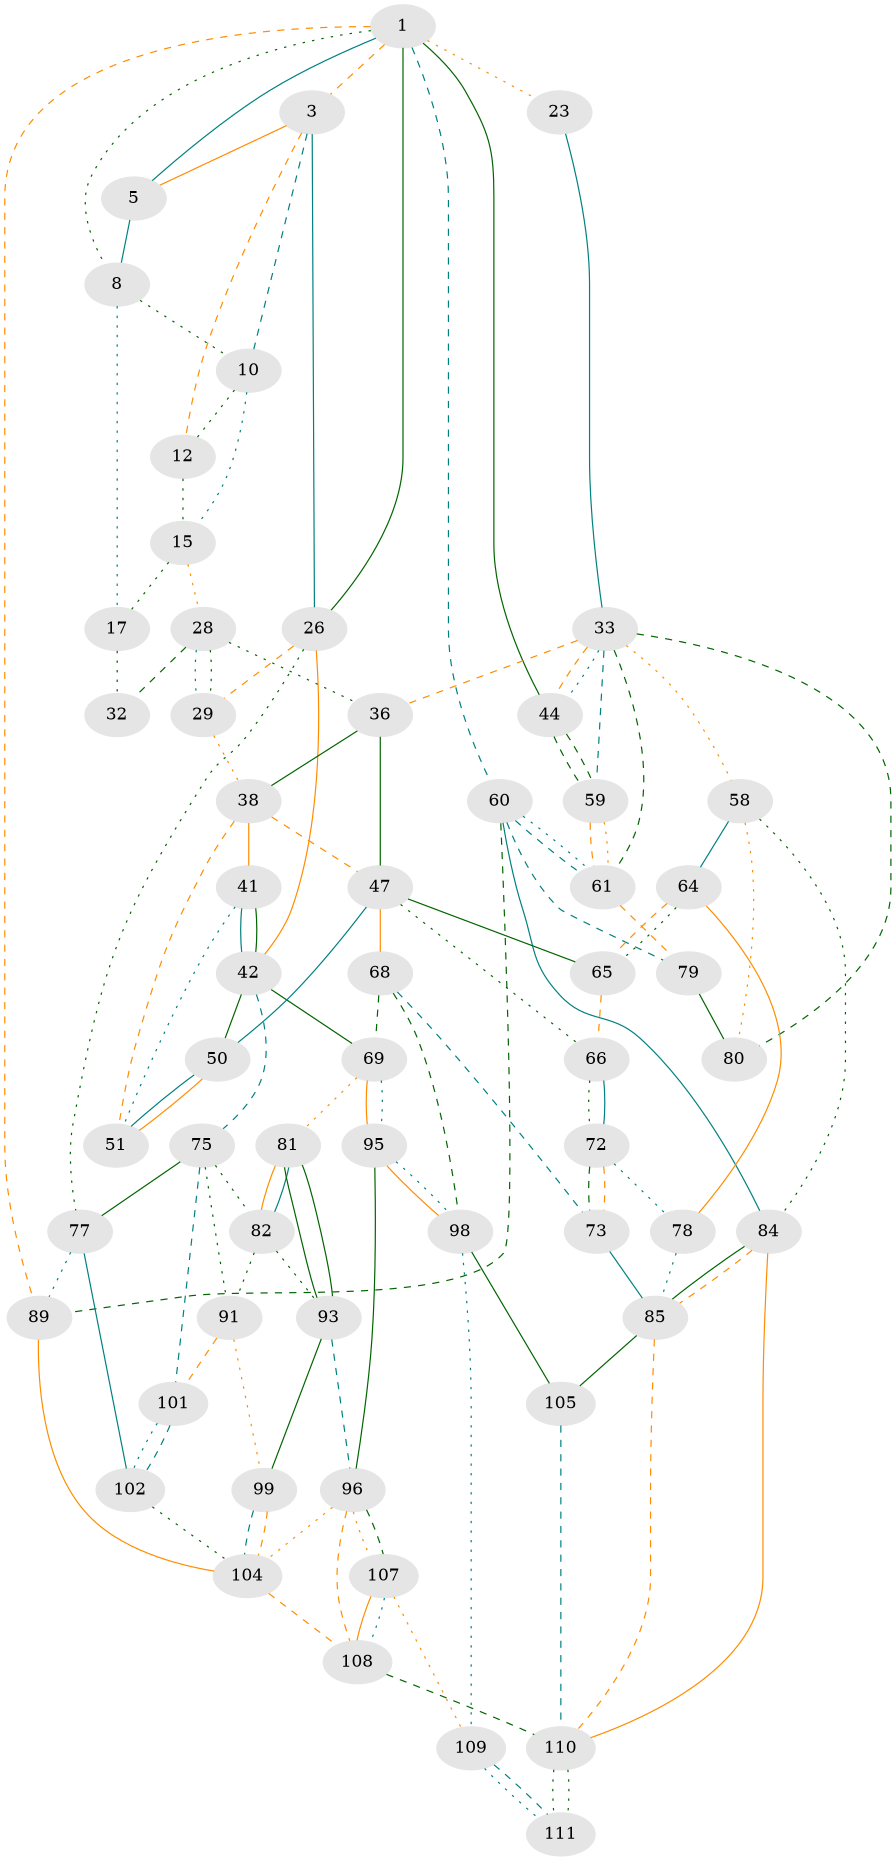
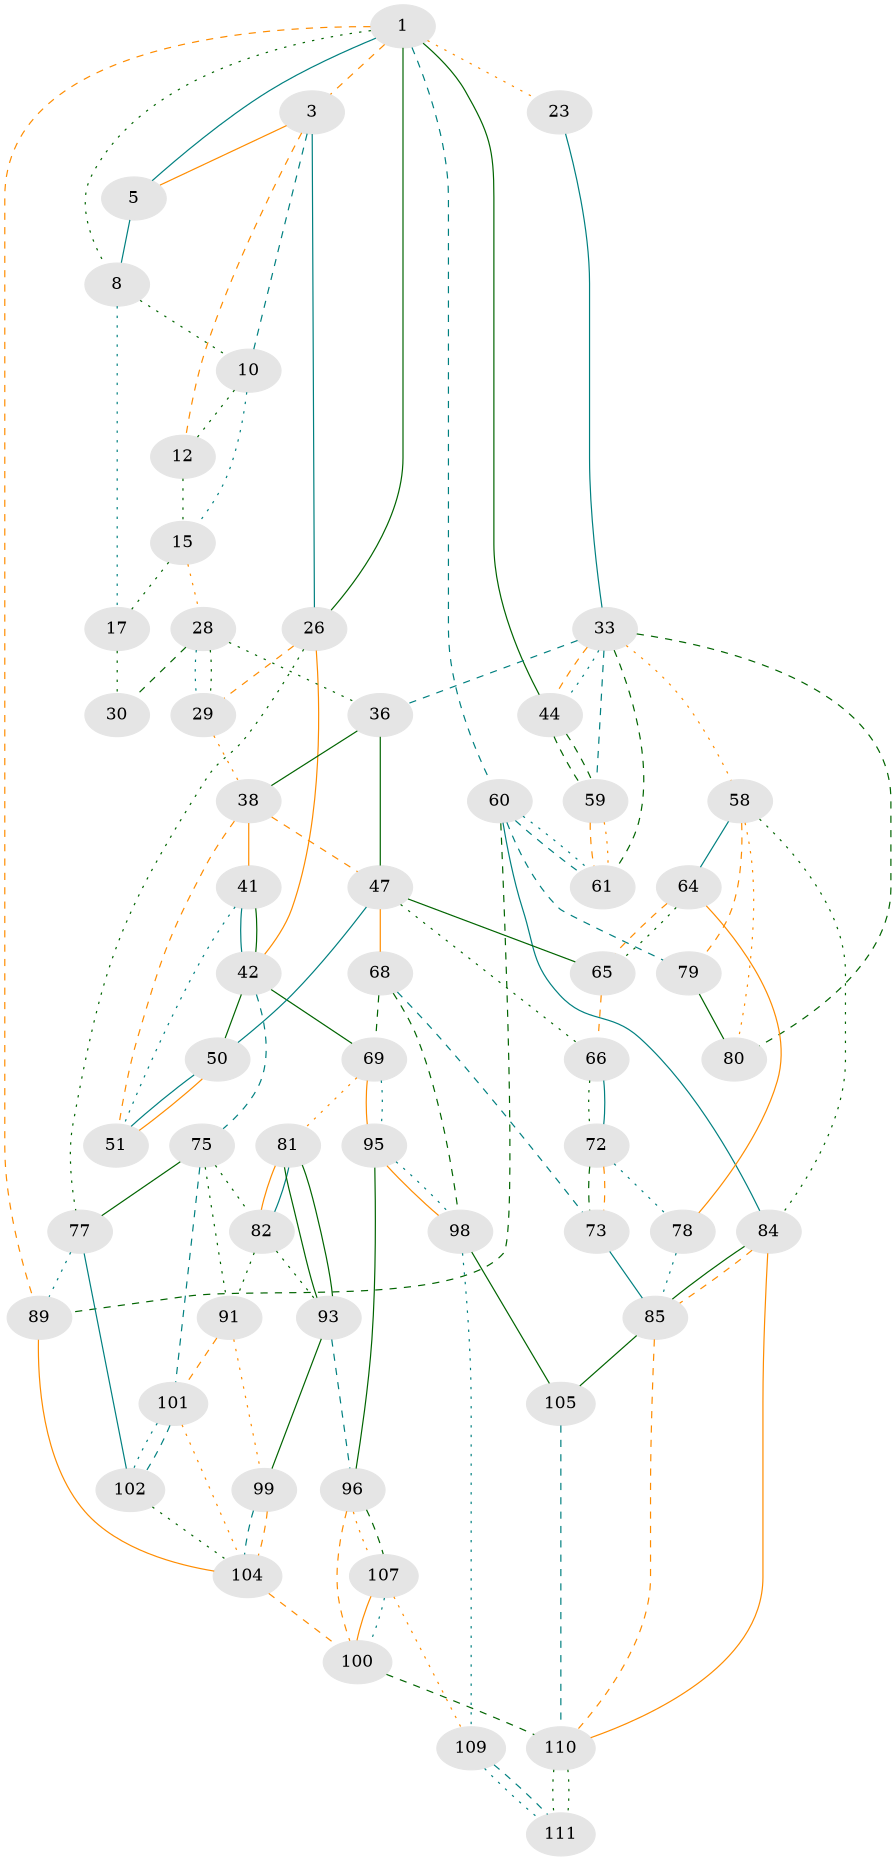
edge "33" -- "36": color darkorange -> teal
node "32": label "32" -> "30"
edge "61" -- "79": now "58" -- "79"
edge "96" -- "104": now "101" -- "104"
node "108": label "108" -> "100"
